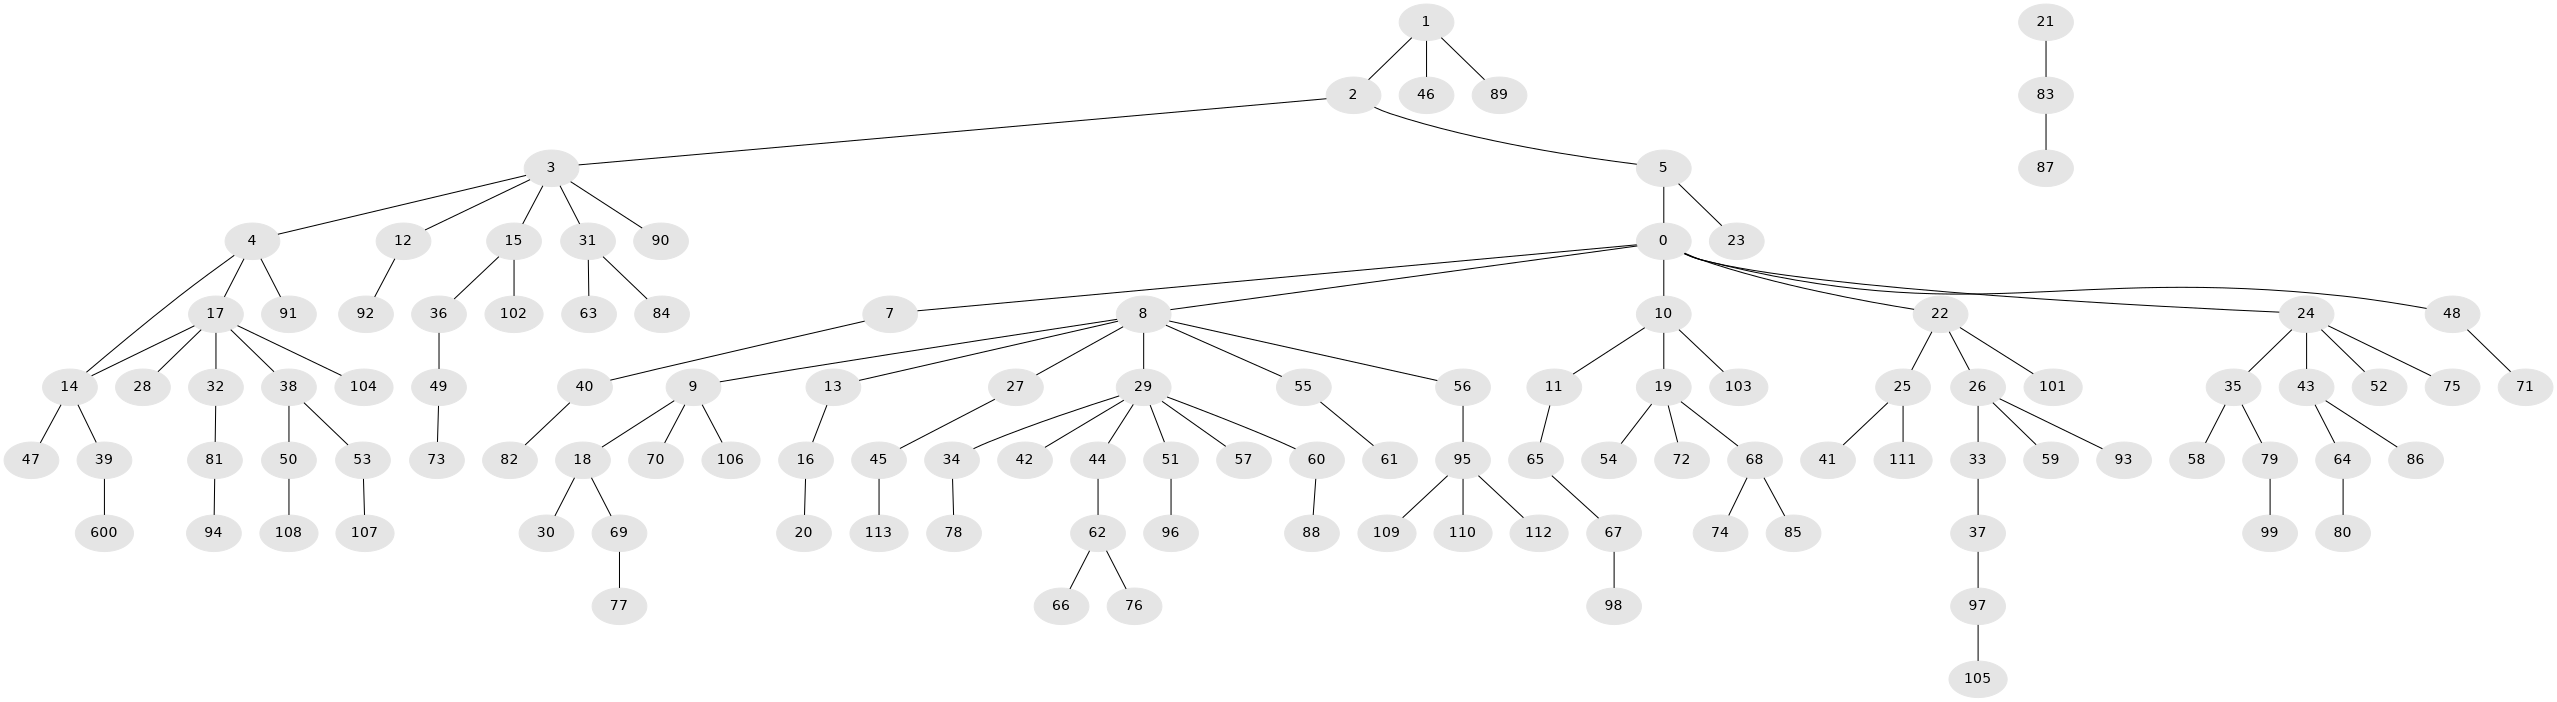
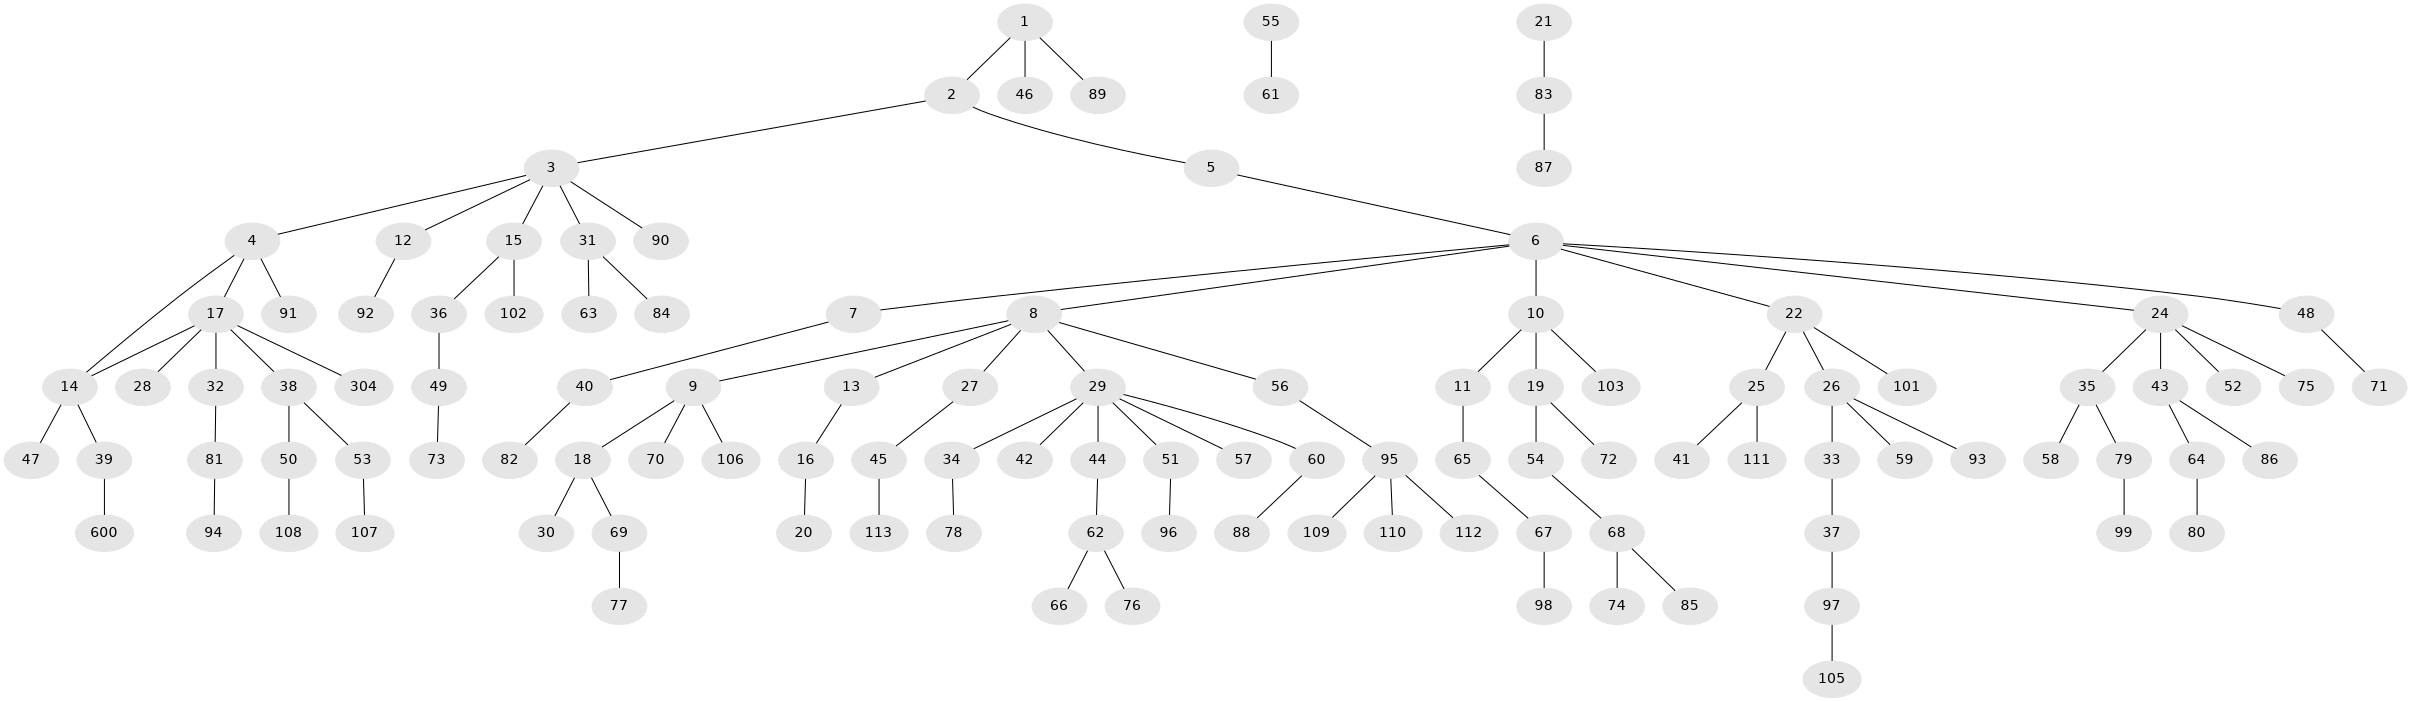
node "0": label "0" -> "6"
node "23": removed
edge "8" -- "55": removed
node "104": label "104" -> "304"
edge "19" -- "68": now "54" -- "68"
